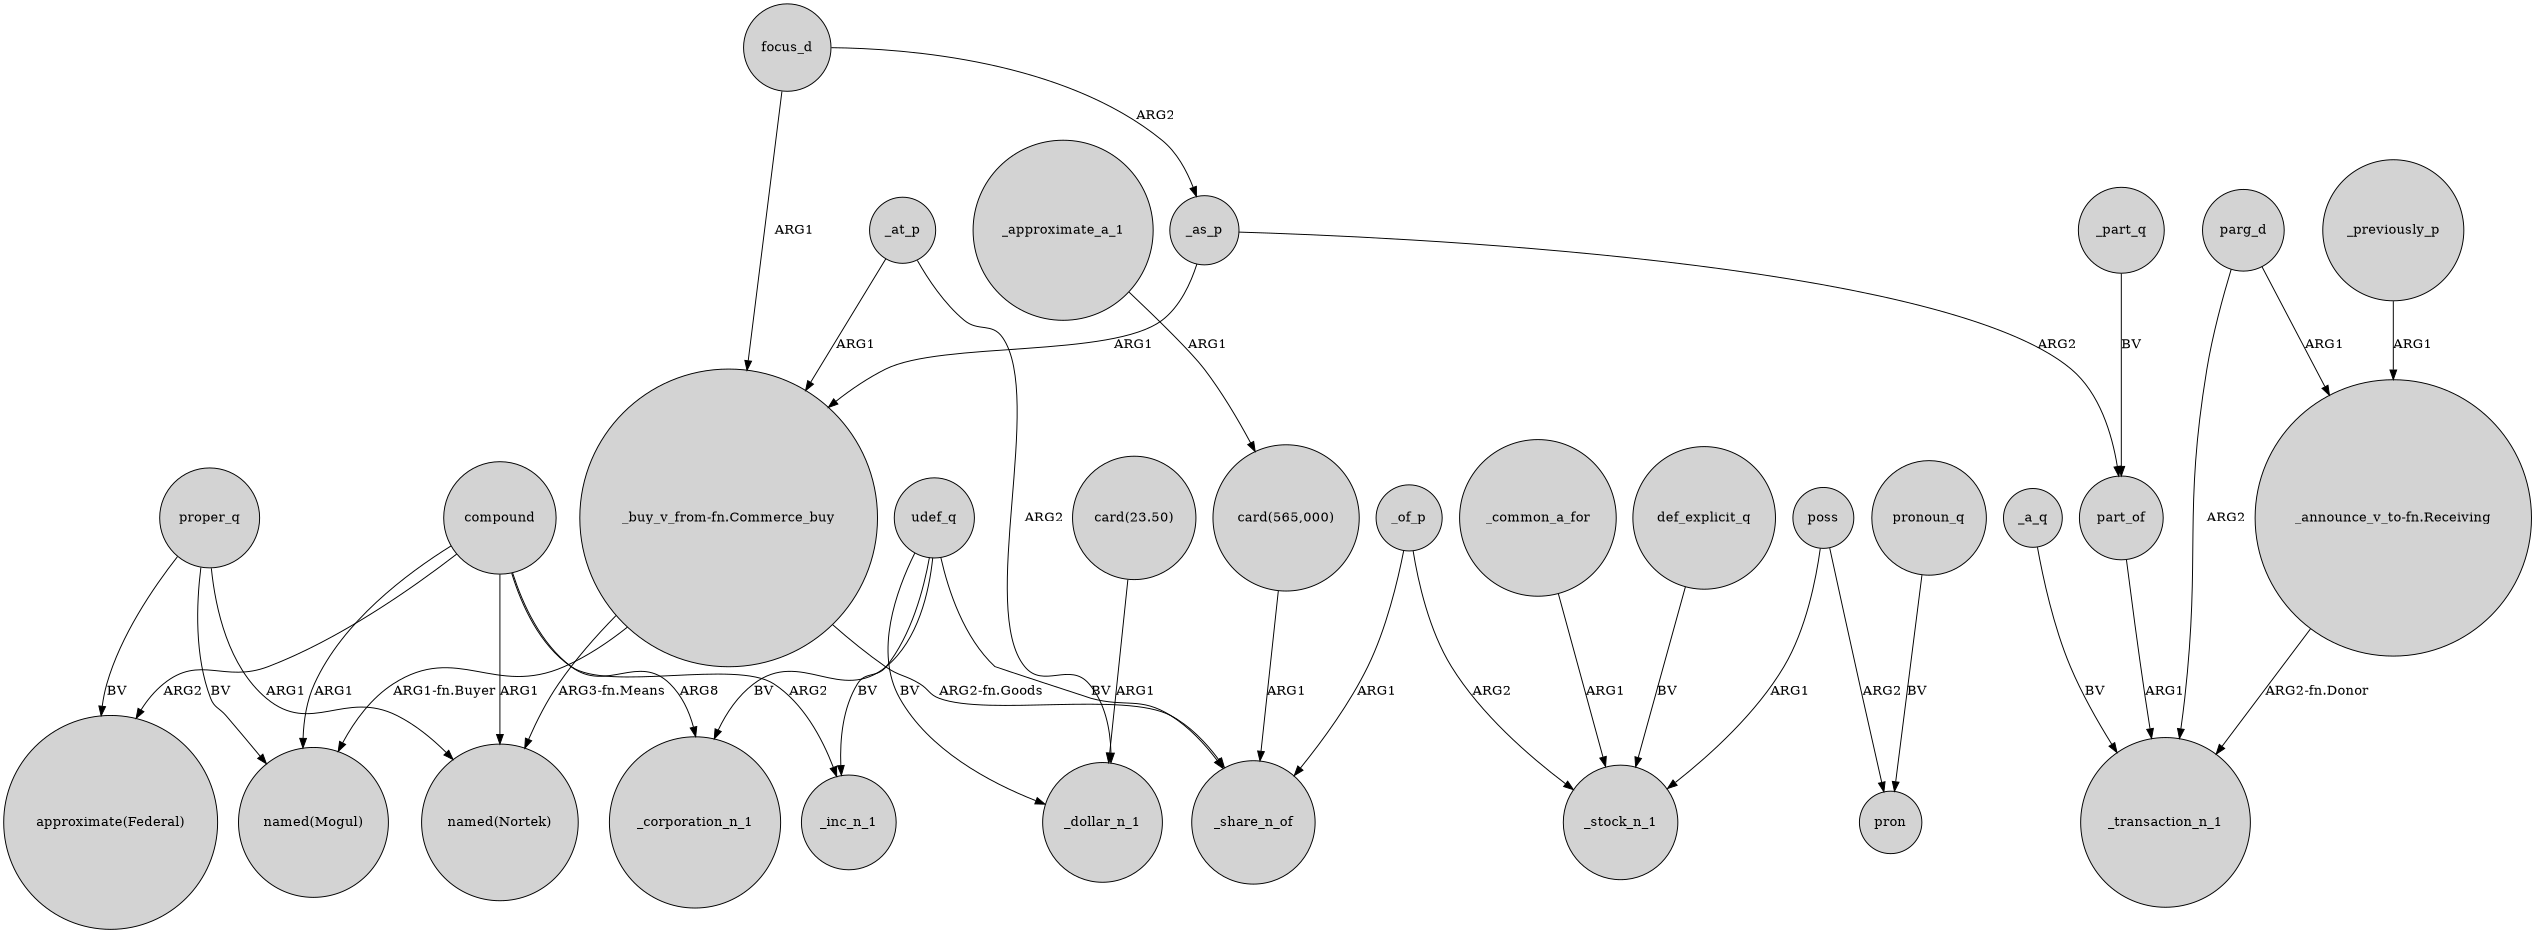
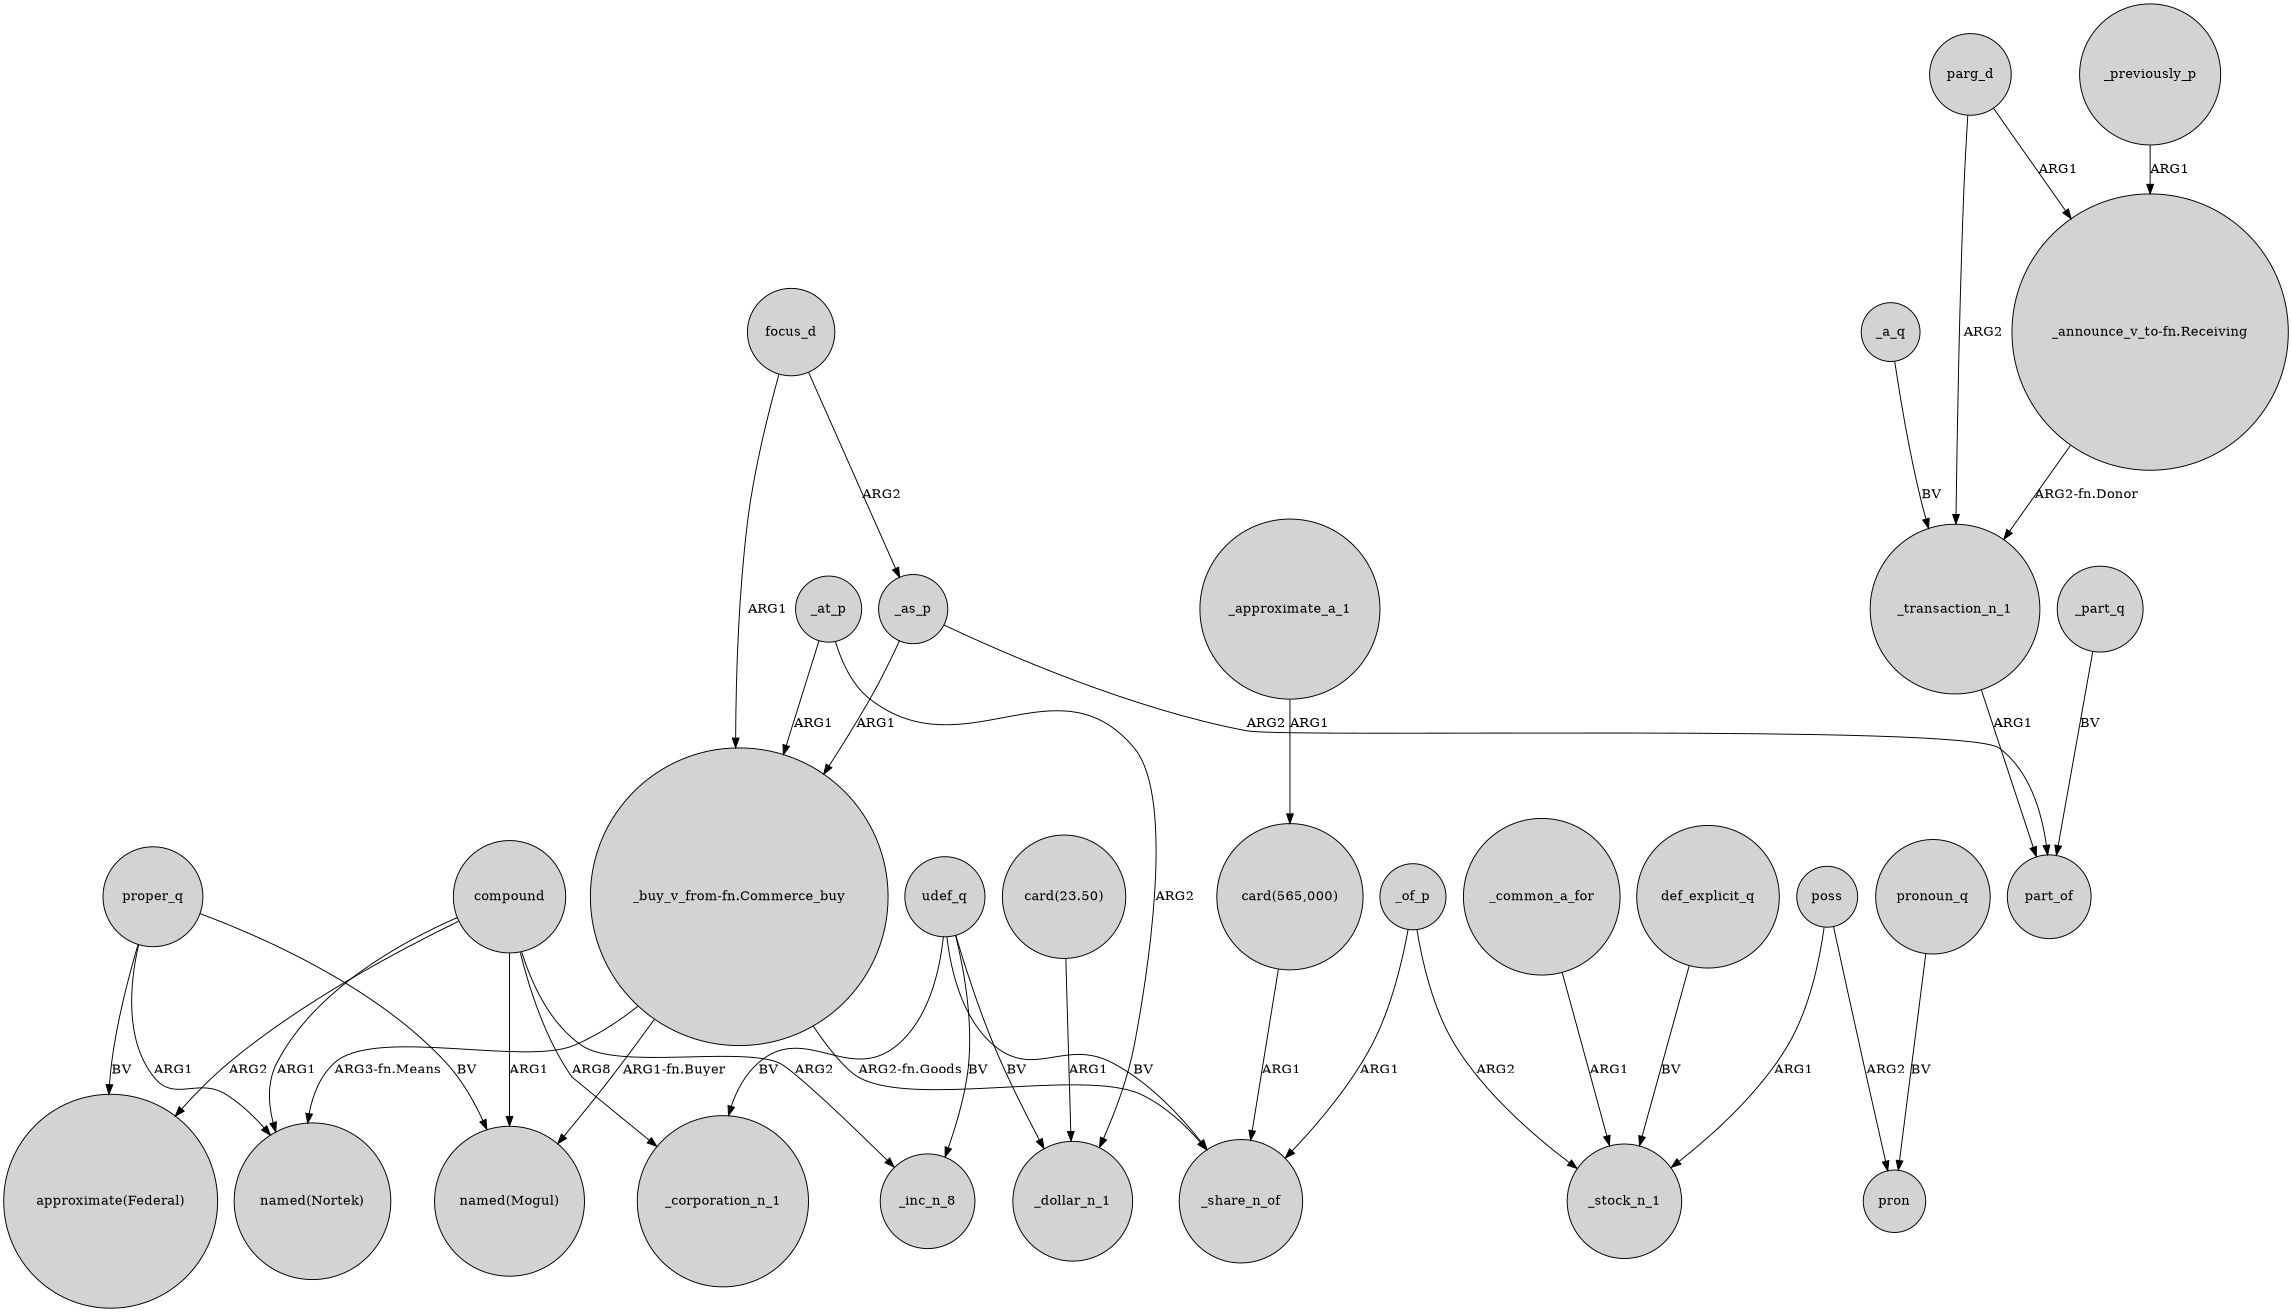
edge "part_of" -> "_transaction_n_1": reversed
node "_inc_n_1": label "_inc_n_1" -> "_inc_n_8"
